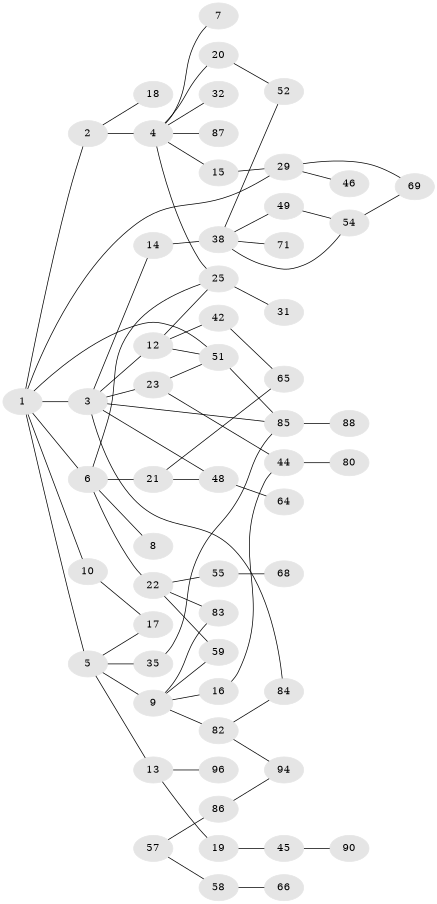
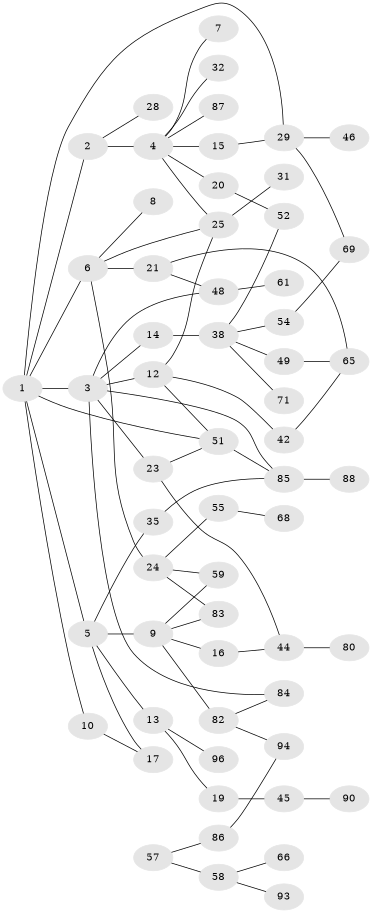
node "18": label "18" -> "28"
edge "49" -- "54": now "49" -- "65"
node "64": label "64" -> "61"
node "22": label "22" -> "24"
node "93": added
